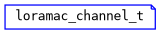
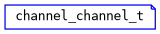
node "loramac_channel_t": label "loramac_channel_t" -> "channel_channel_t"
